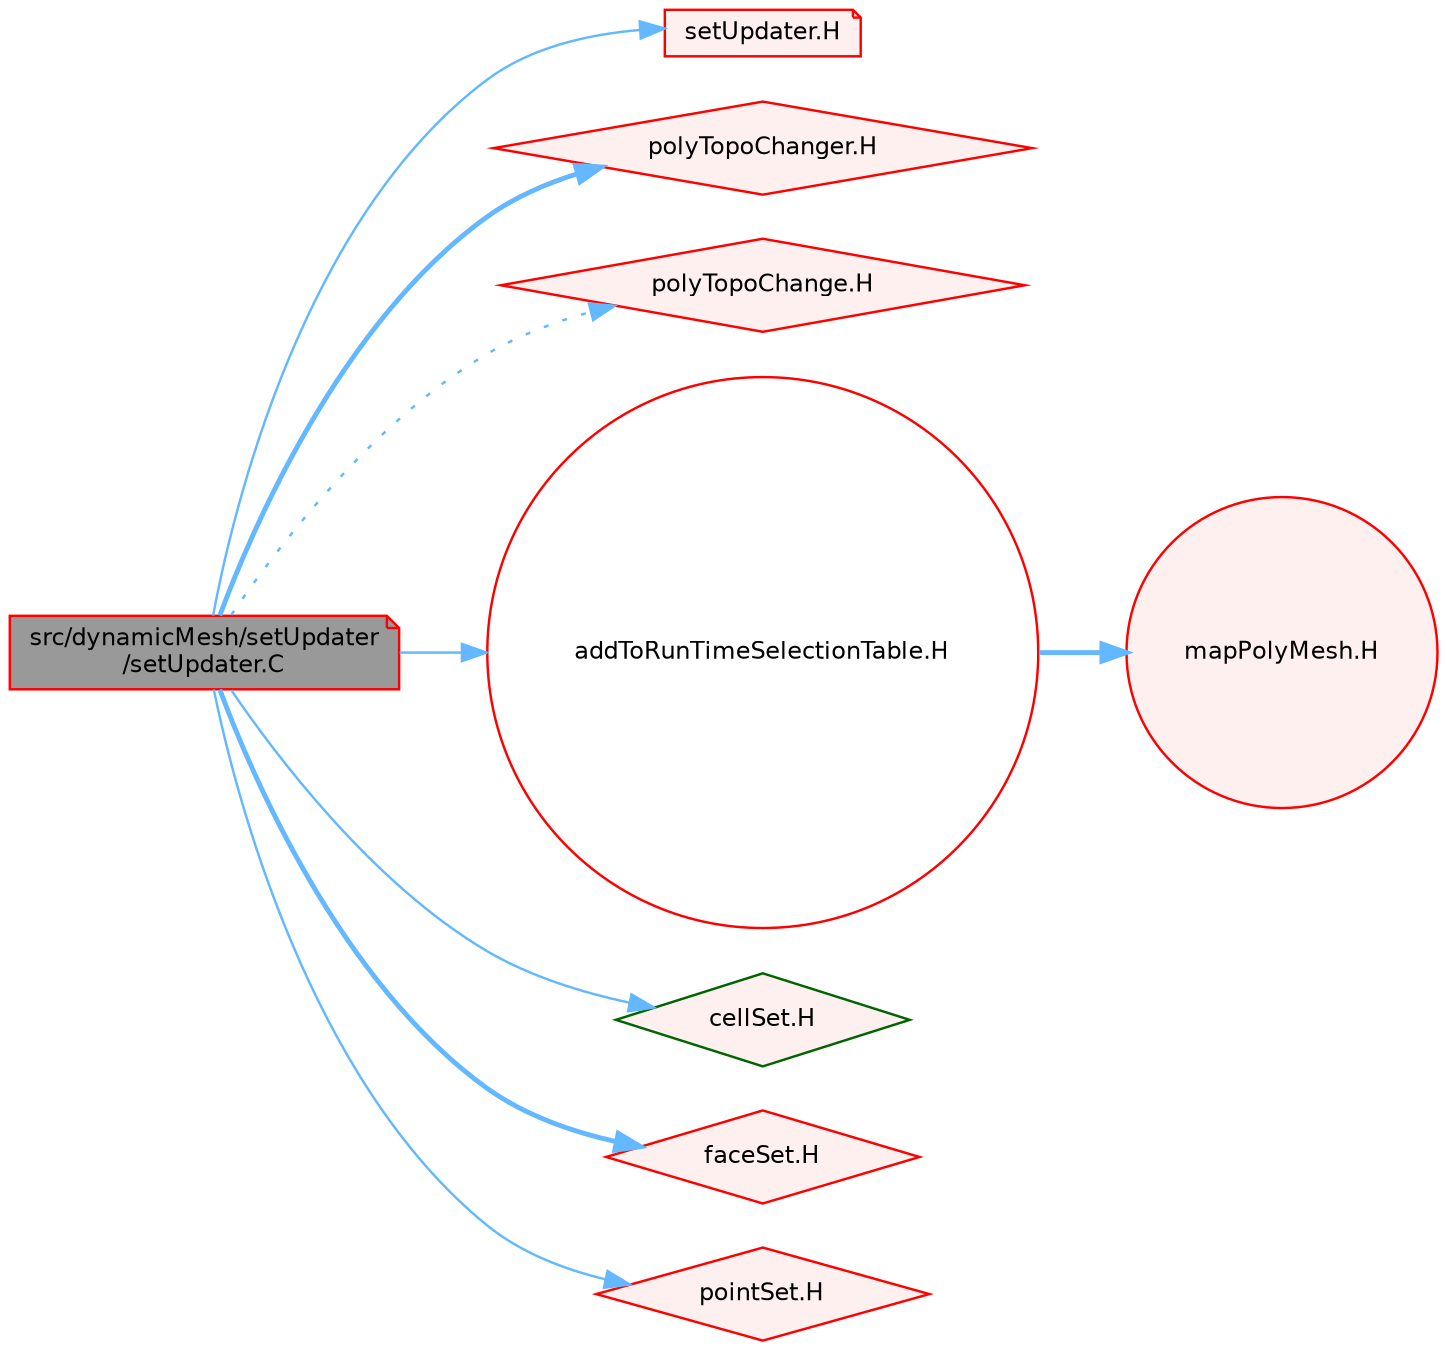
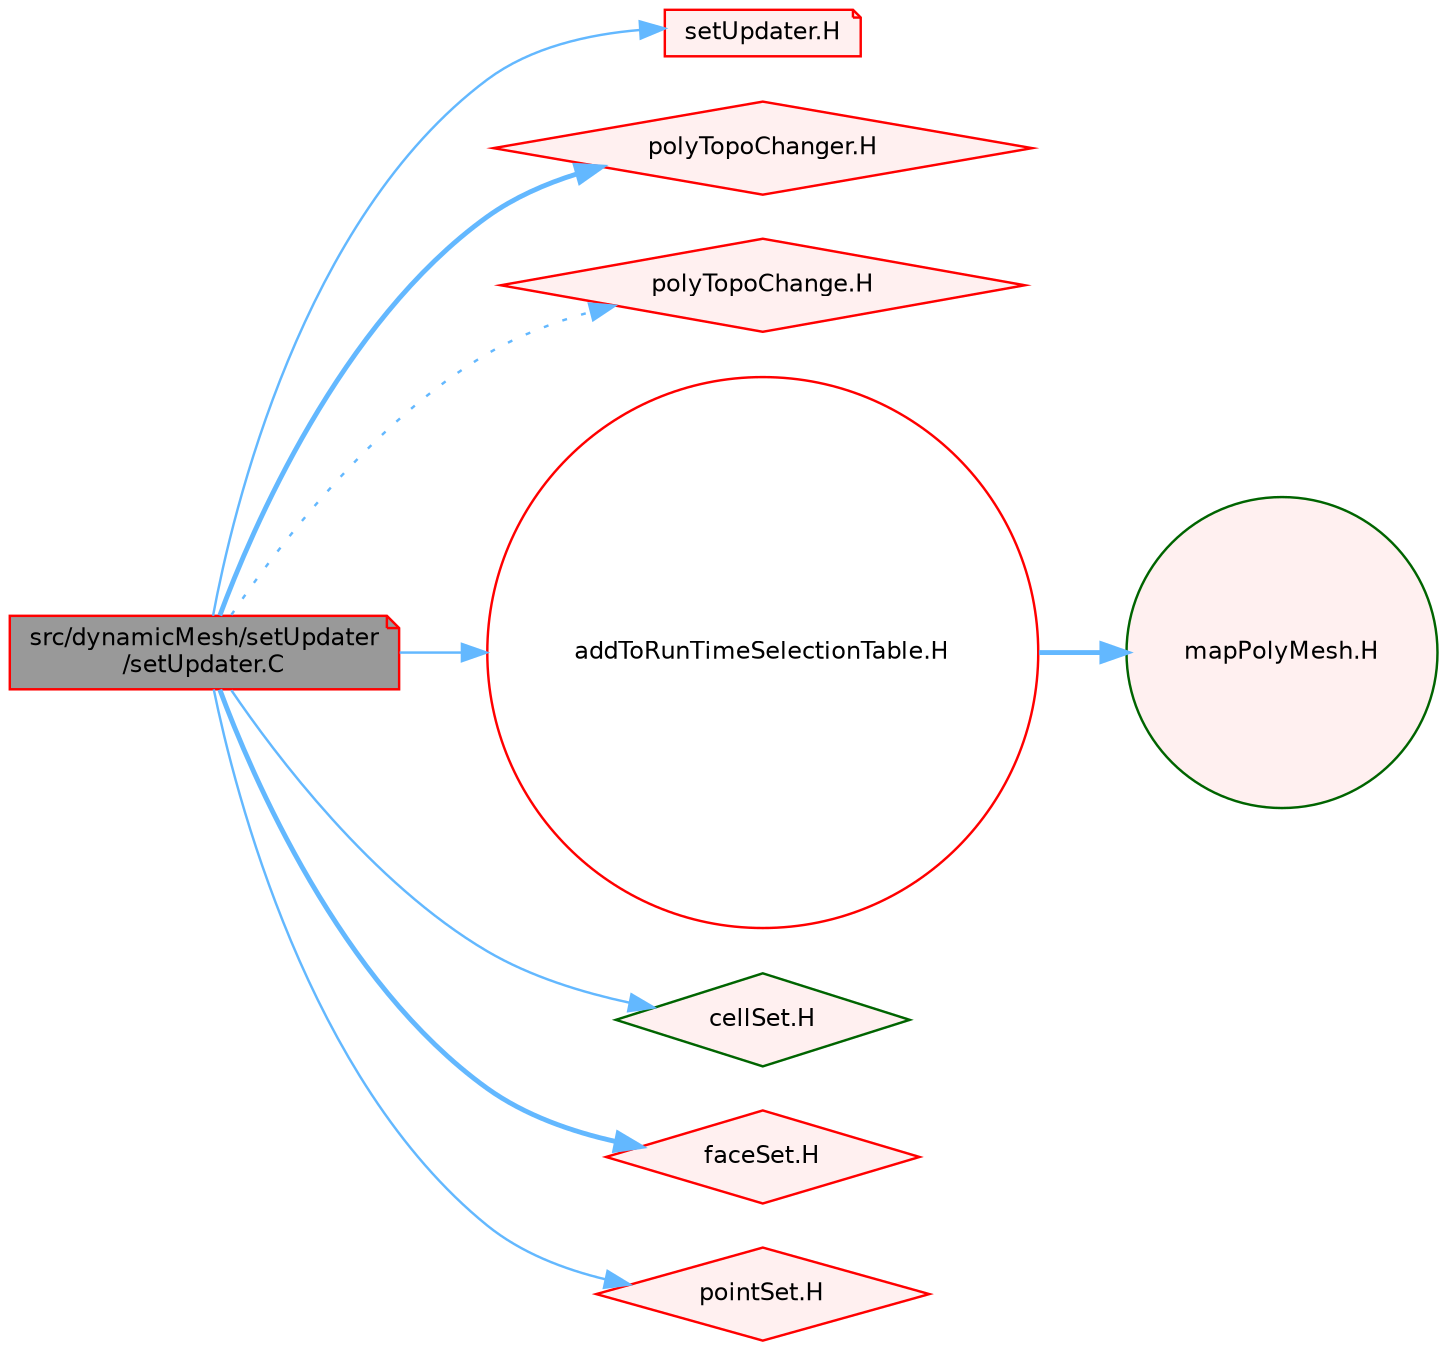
node "mapPolyMesh.H": color red -> darkgreen
